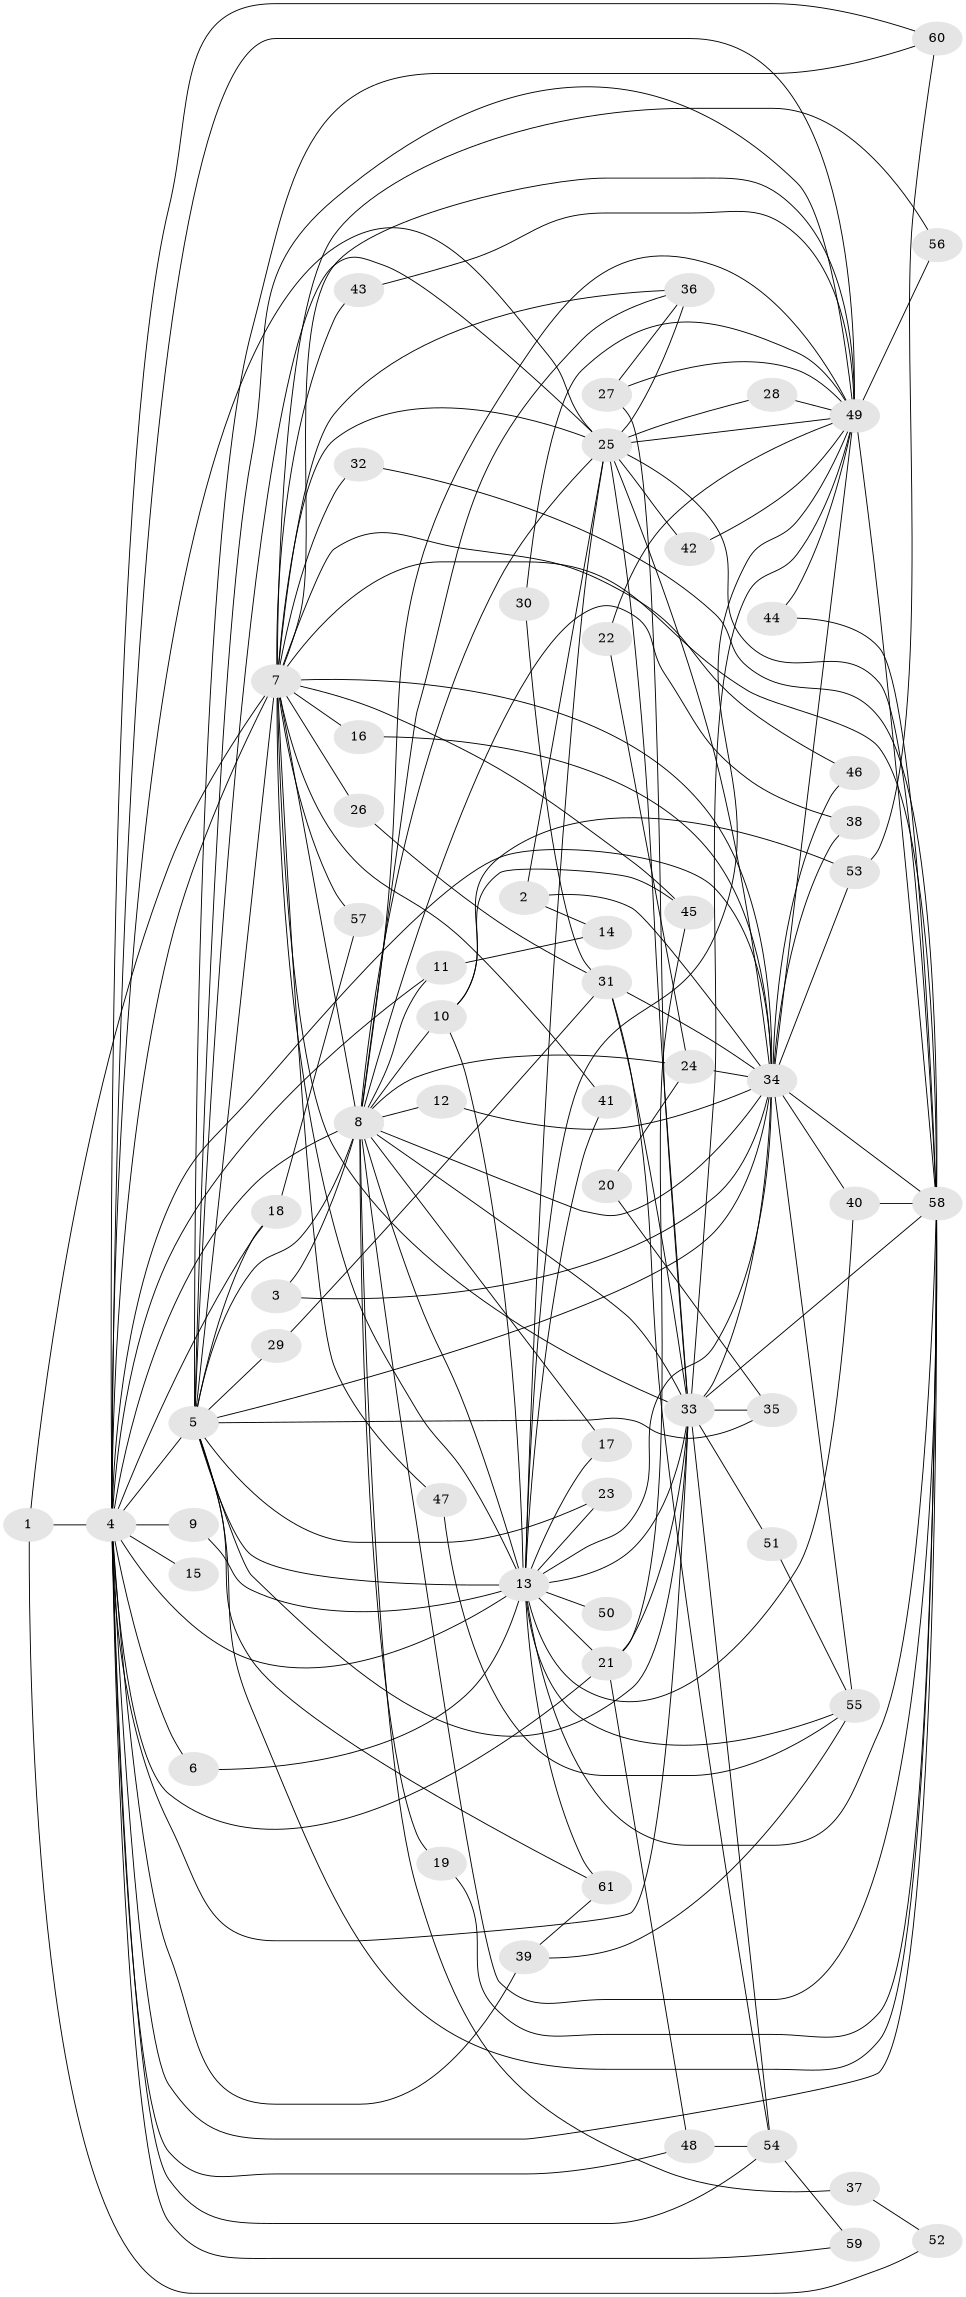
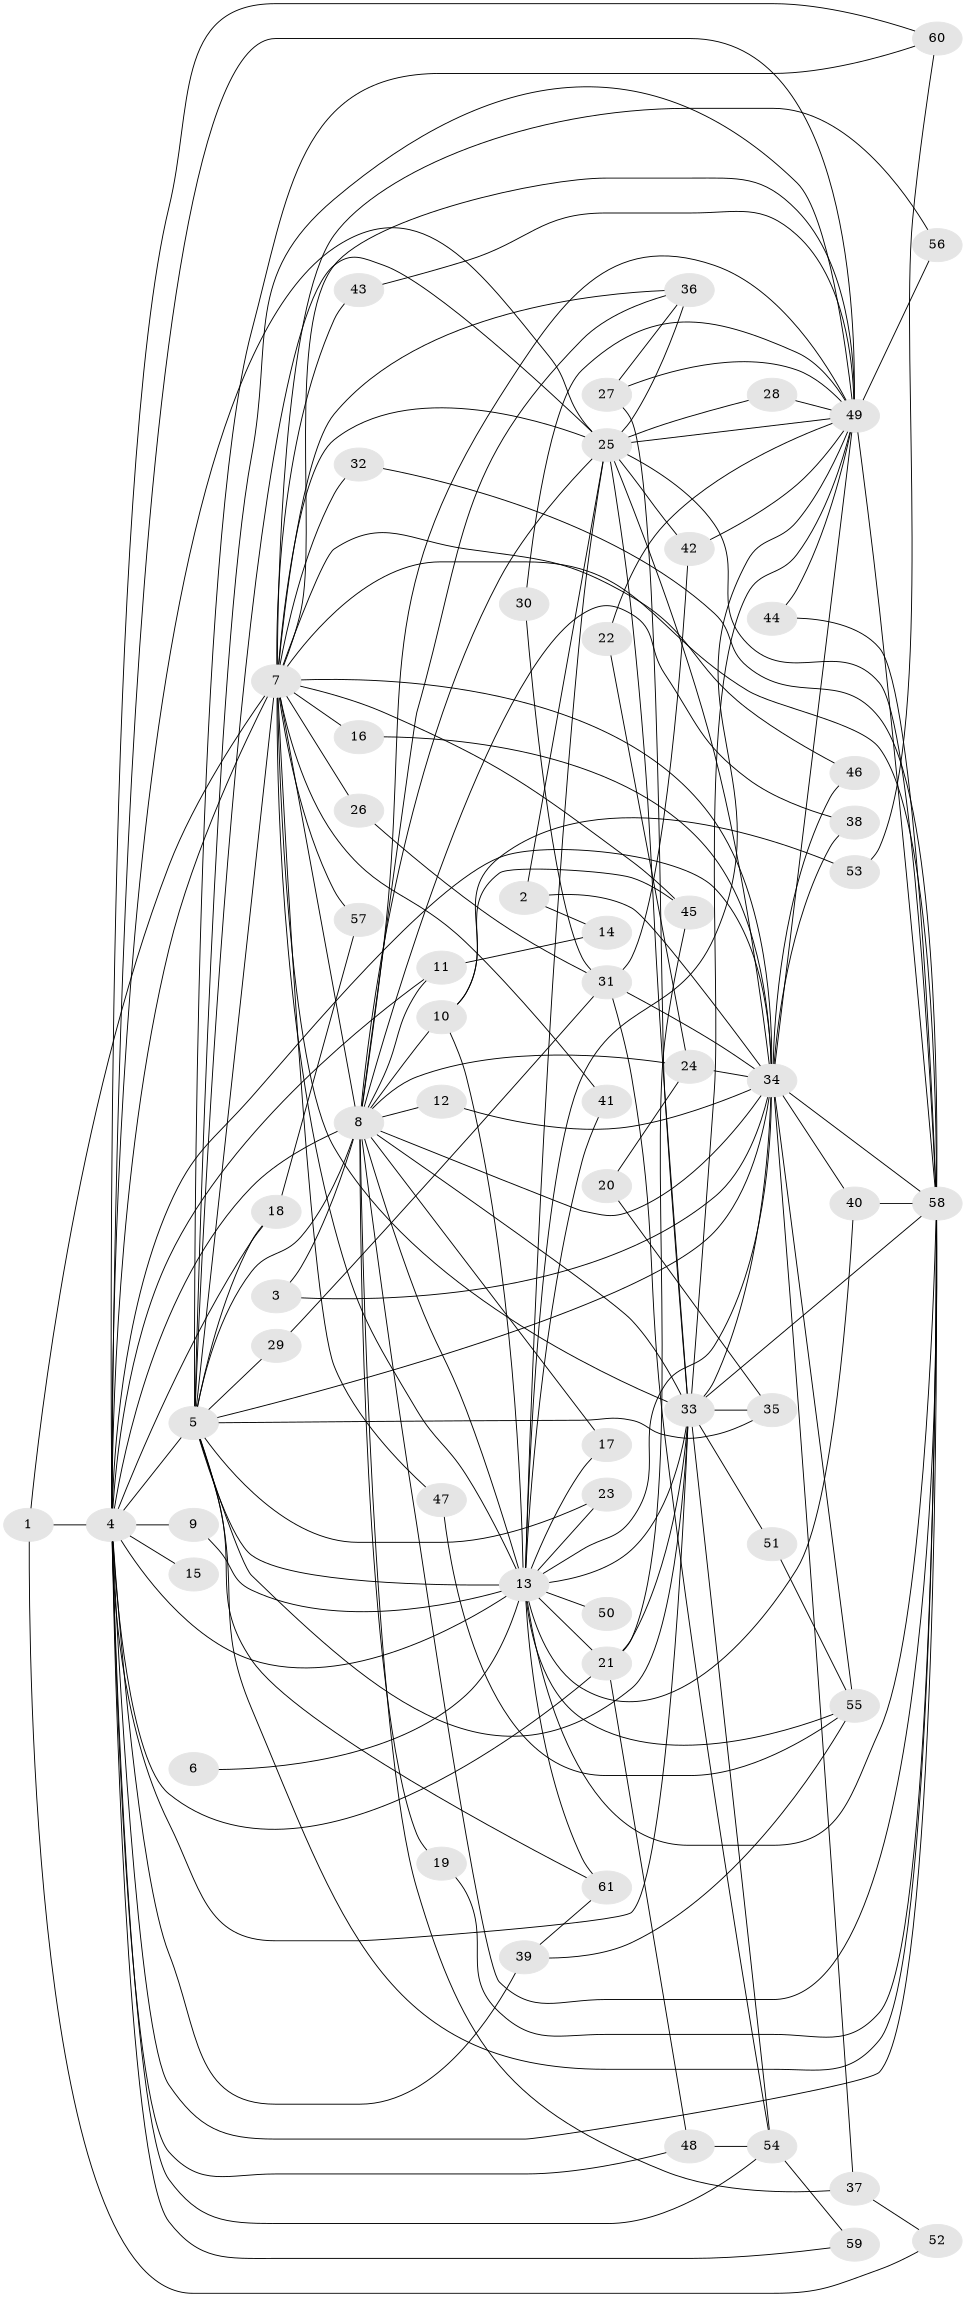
edge "53" -- "34": now "37" -- "34"
edge "31" -- "33": now "31" -- "42"
edge "4" -- "6": removed
